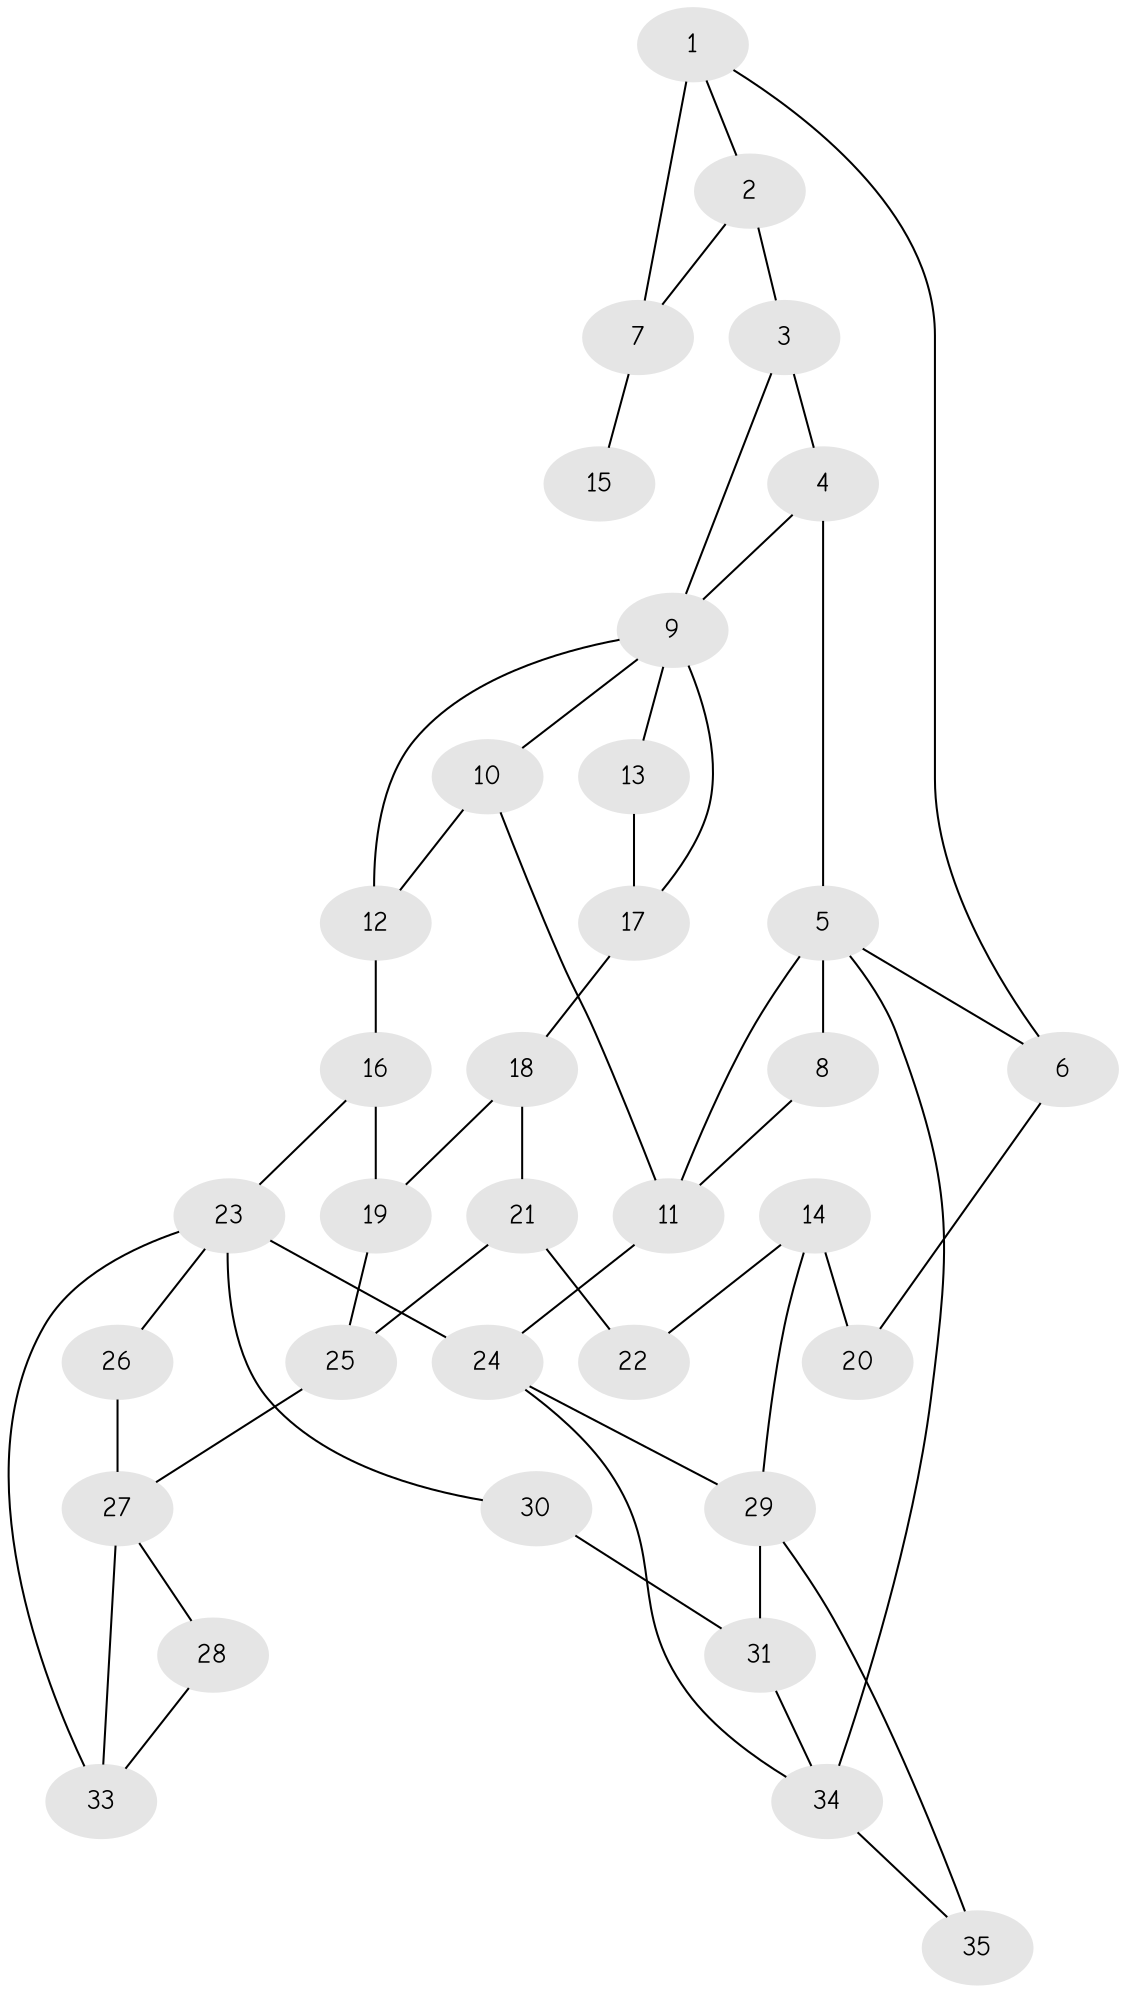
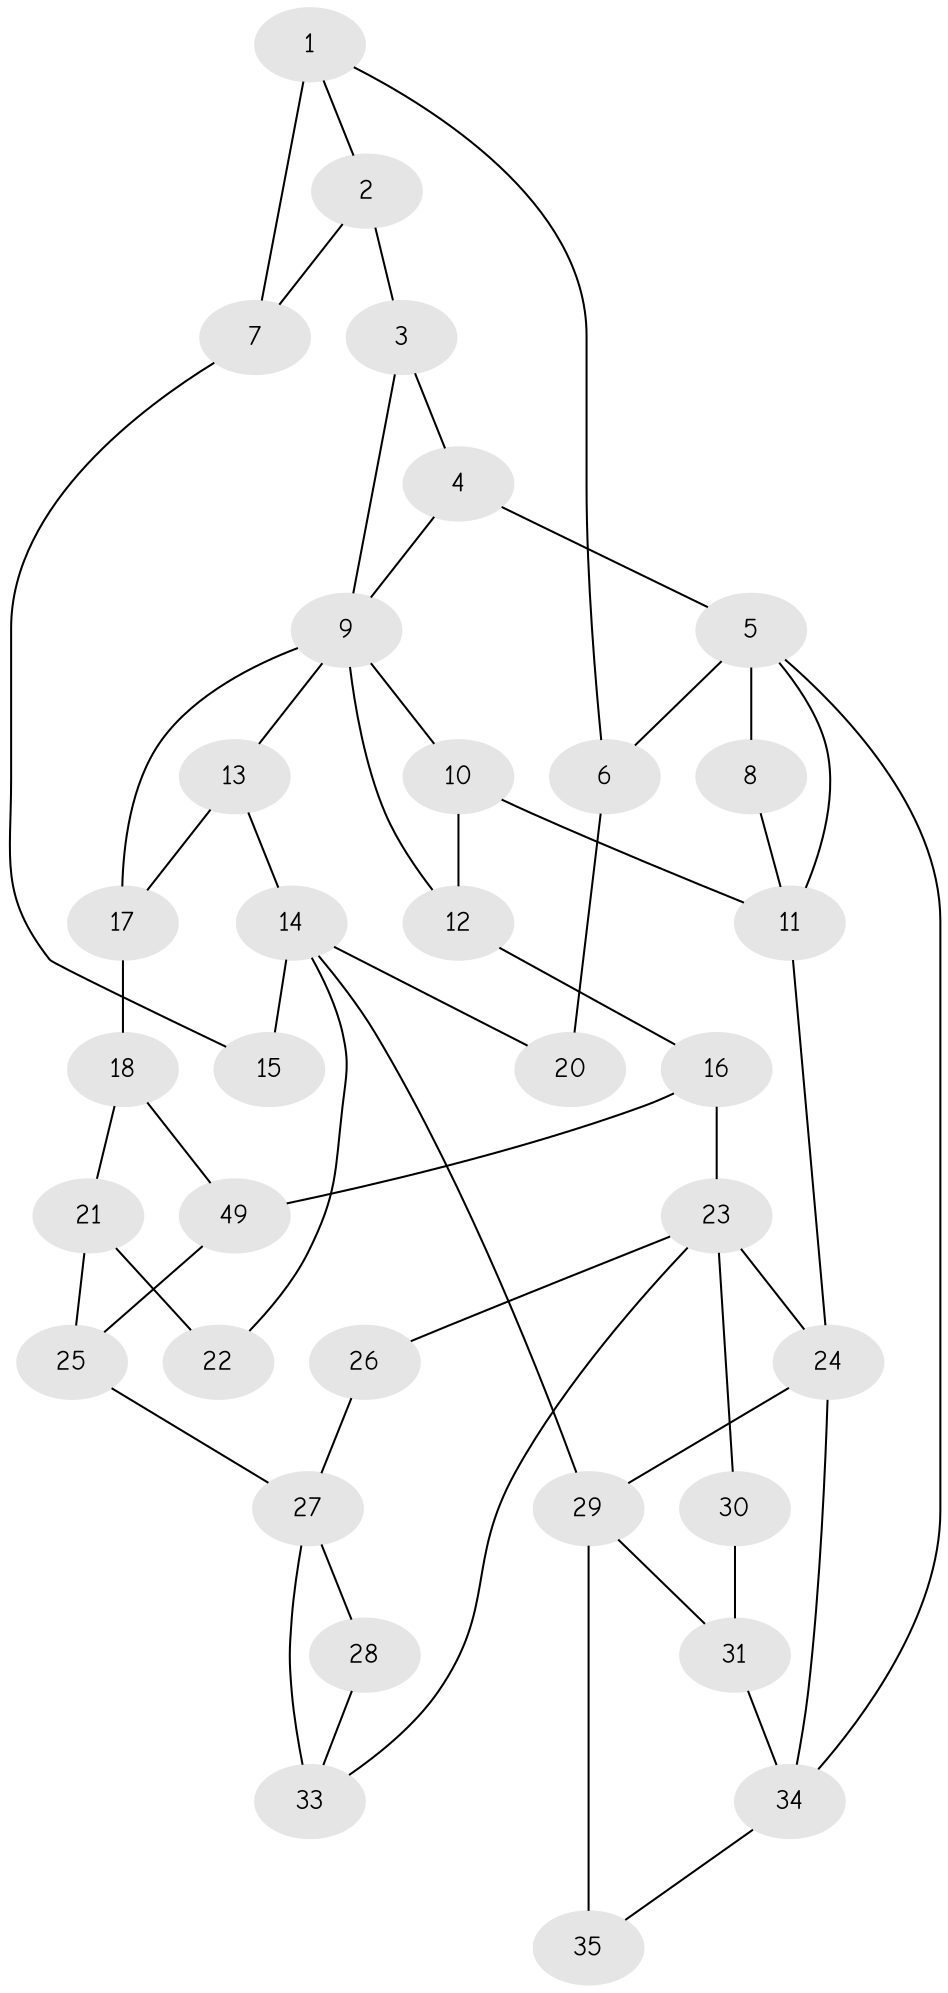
edge "13" -- "14": added
edge "14" -- "15": added
node "19": label "19" -> "49"
